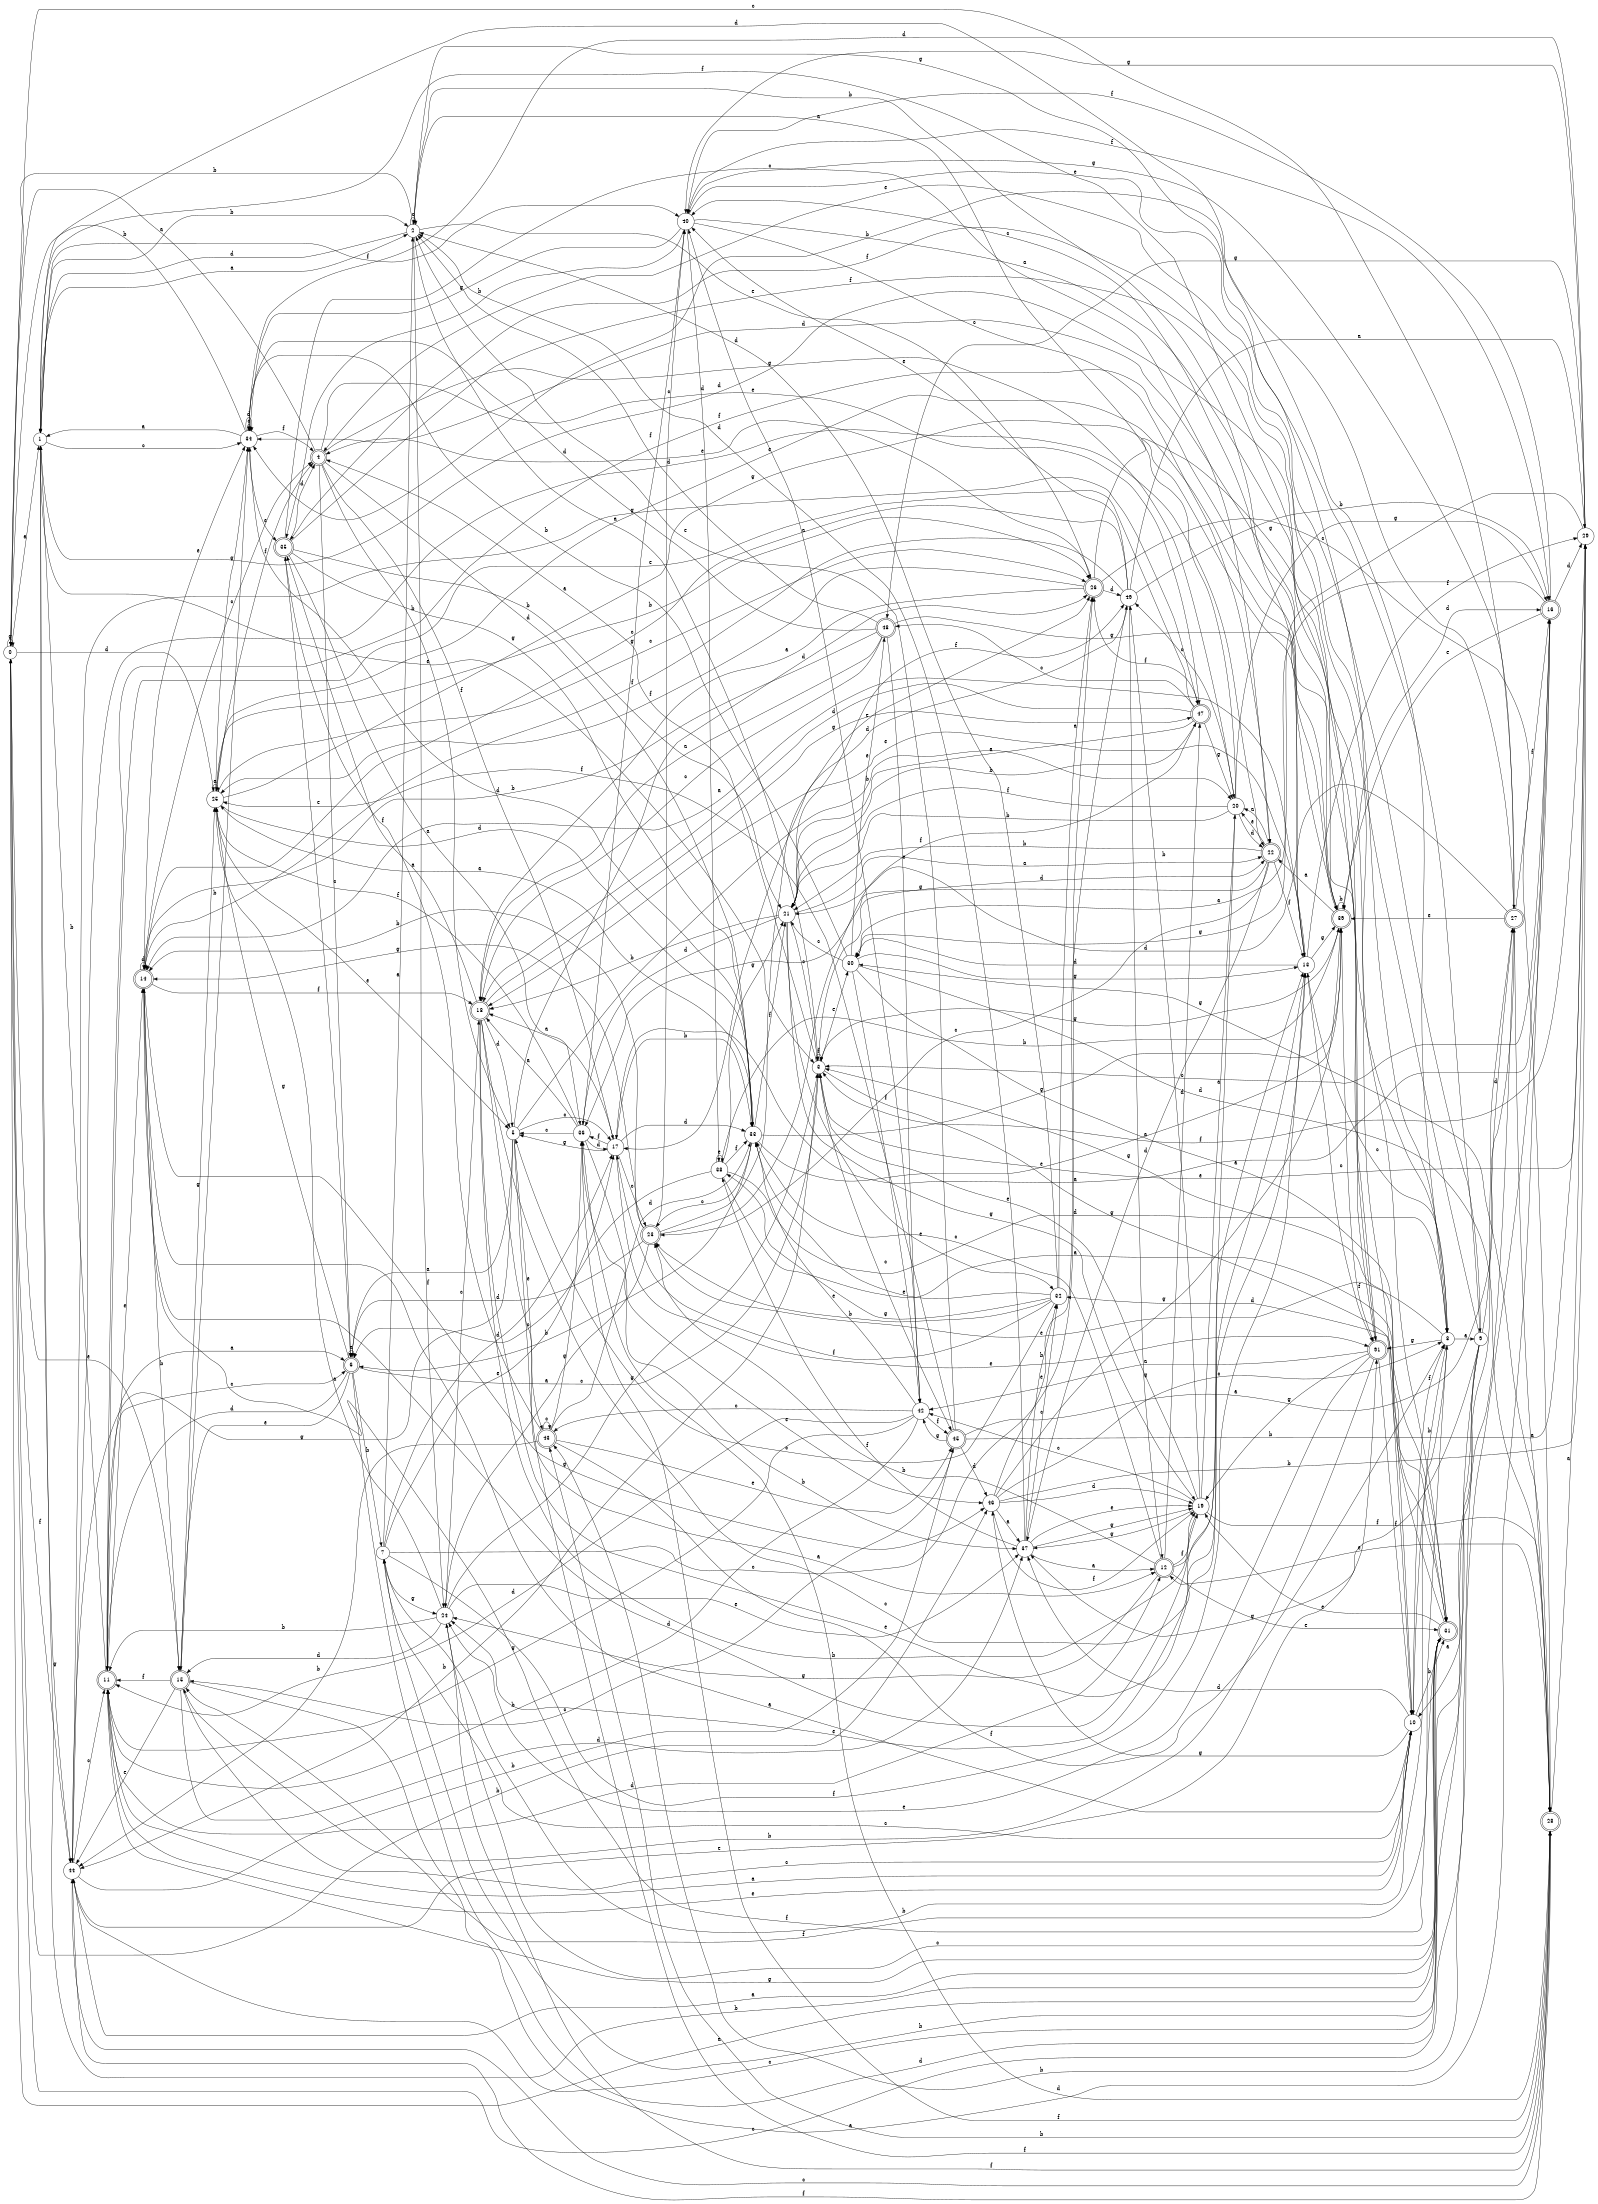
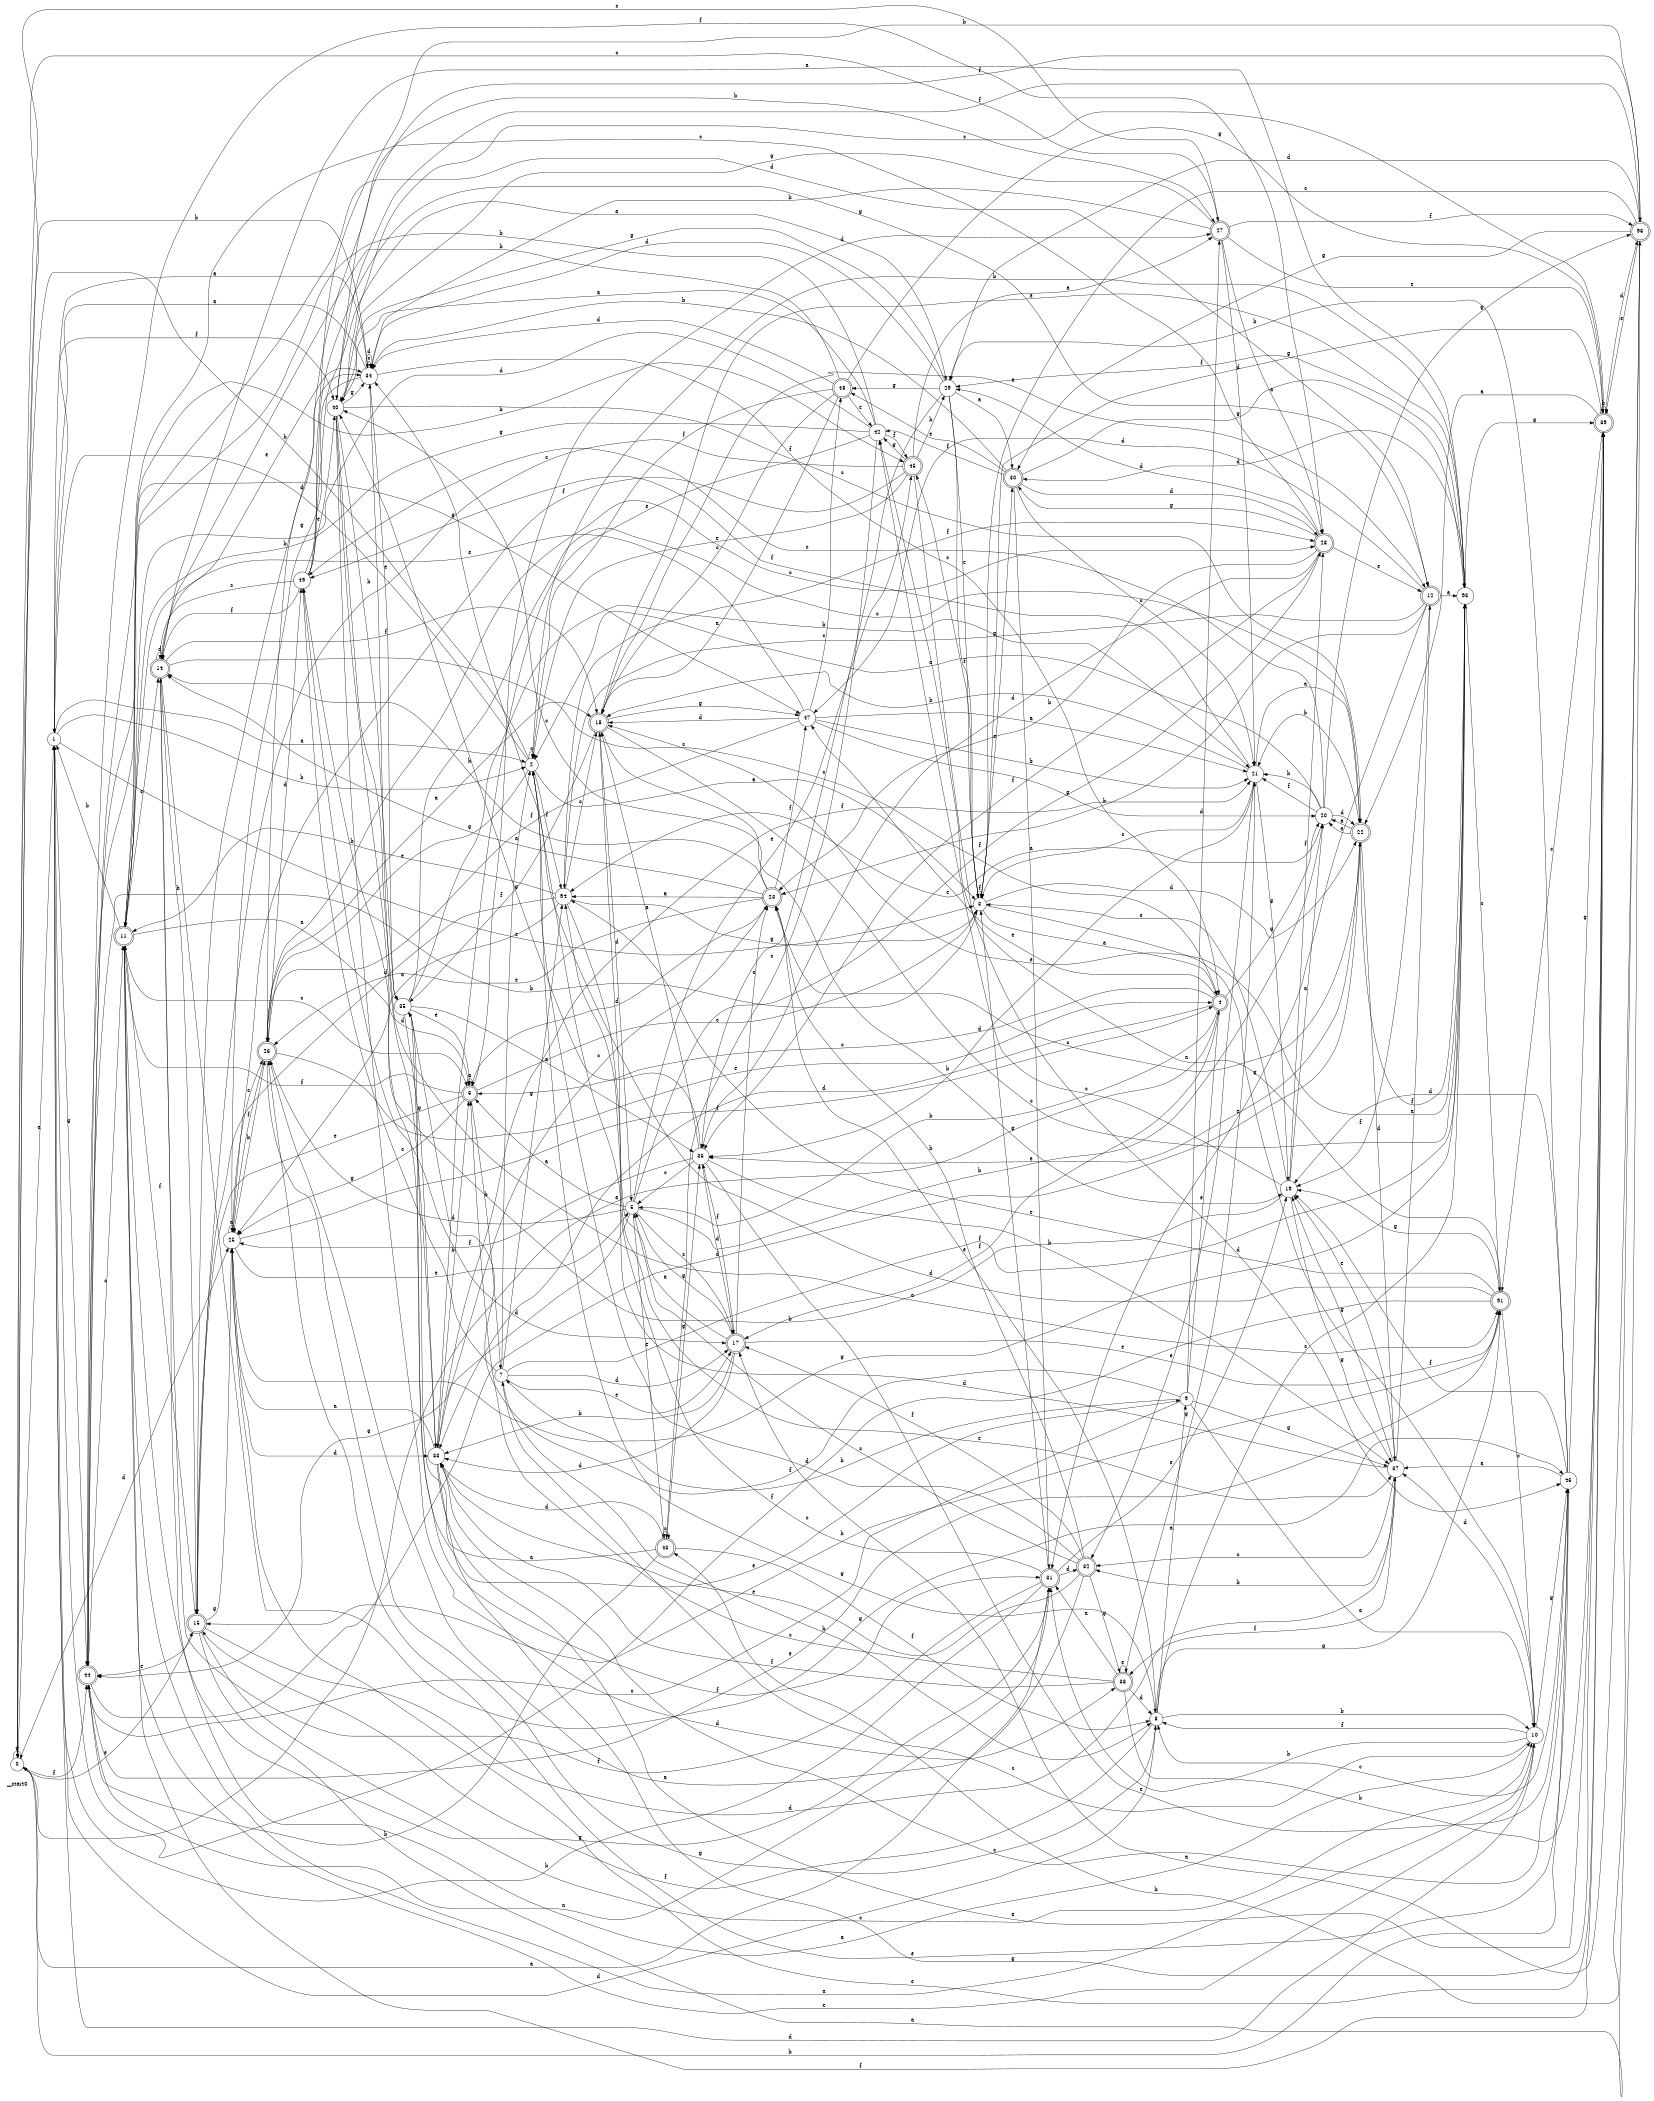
edge "26" -> "27": added, label "b"
edge "1" -> "34": label "c" -> "a"
edge "35" -> "4": removed, label "d"
node "35": shape doublecircle -> circle
node "16": label "16" -> "96"
edge "25" -> "34": reversed
node "47": shape doublecircle -> circle
edge "29" -> "36": added, label "c"
edge "22" -> "36": label "g" -> "e"
node "30": shape circle -> doublecircle
node "13": label "13" -> "93"
node "17": shape circle -> doublecircle
node "38": shape circle -> doublecircle
edge "12" -> "33": now "46" -> "33"
edge "39" -> "91": label "f" -> "c"
node "32": shape circle -> doublecircle
edge "6" -> "11": label "d" -> "f"
edge "28" -> "29": label "a" -> "d"
edge "43" -> "45": now "5" -> "45"
edge "91" -> "10": label "f" -> "c"
edge "19" -> "14": removed, label "d"
node "24": label "24" -> "94"
node "__start0": added
node "44": shape circle -> doublecircle
edge "28" -> "43": now "28" -> "23"
